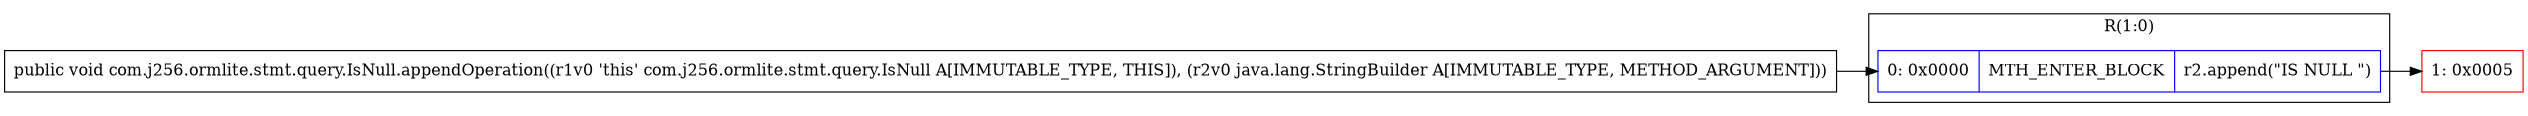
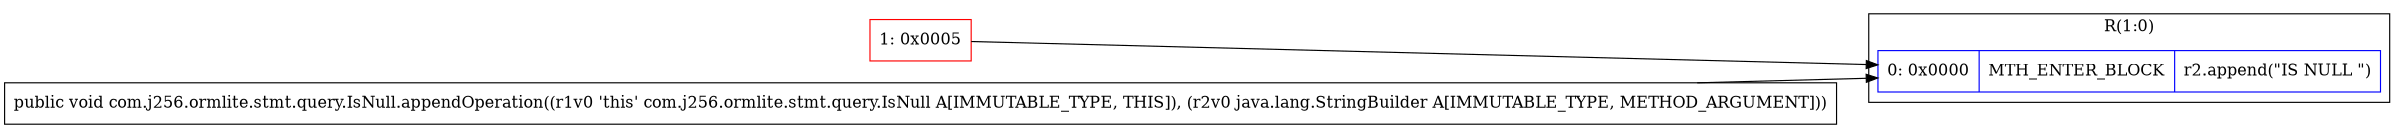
edge "0: 0x0000" -> "1: 0x0005": reversed
